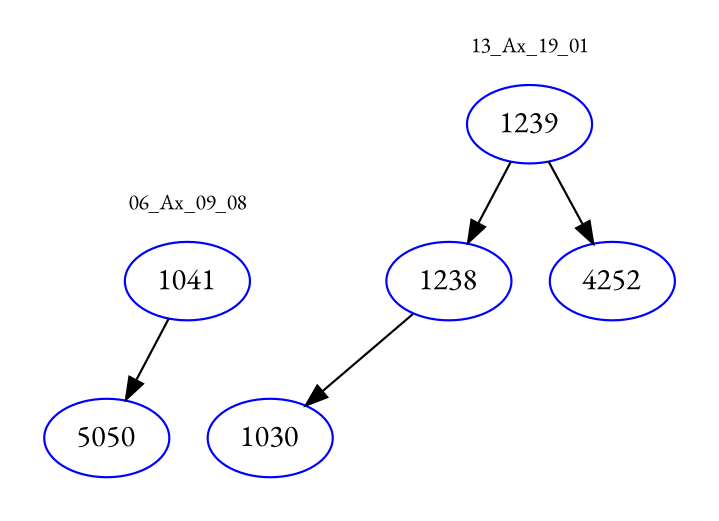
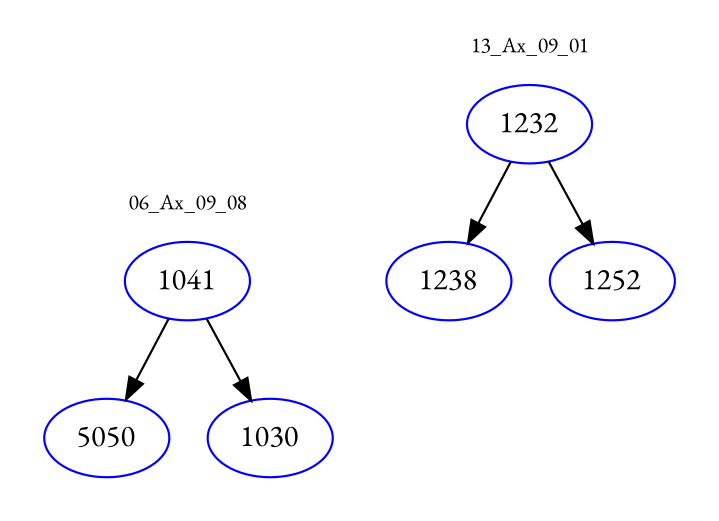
cluster "13_Ax_19_01": label "13_Ax_19_01" -> "13_Ax_09_01"
node "1239": label "1239" -> "1232"
node "4252": label "4252" -> "1252"
edge "1238" -> "1030": now "1041" -> "1030"
